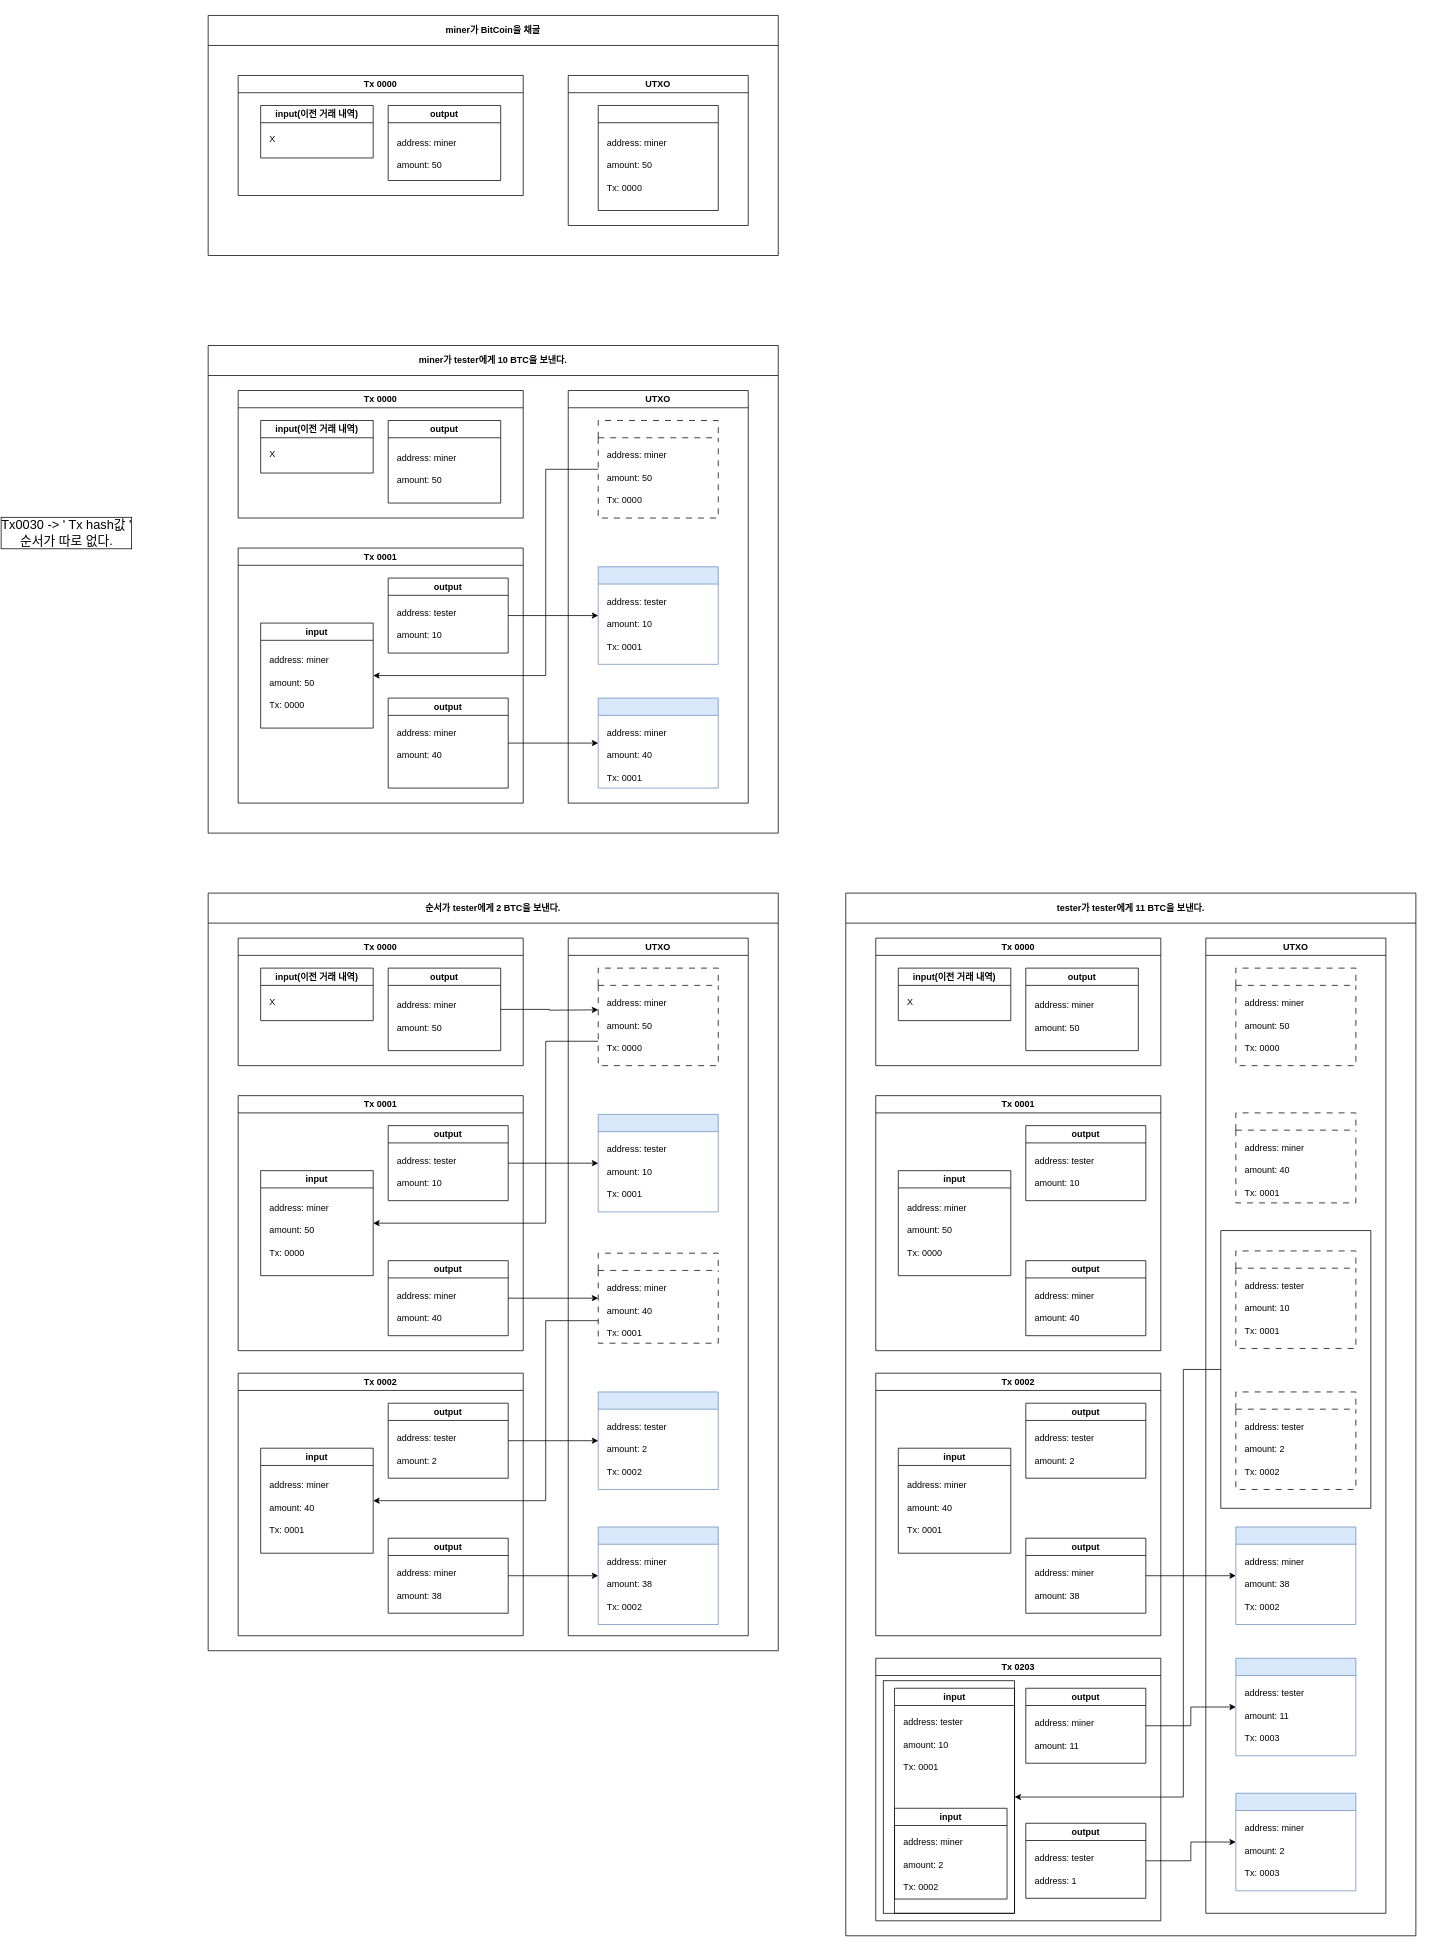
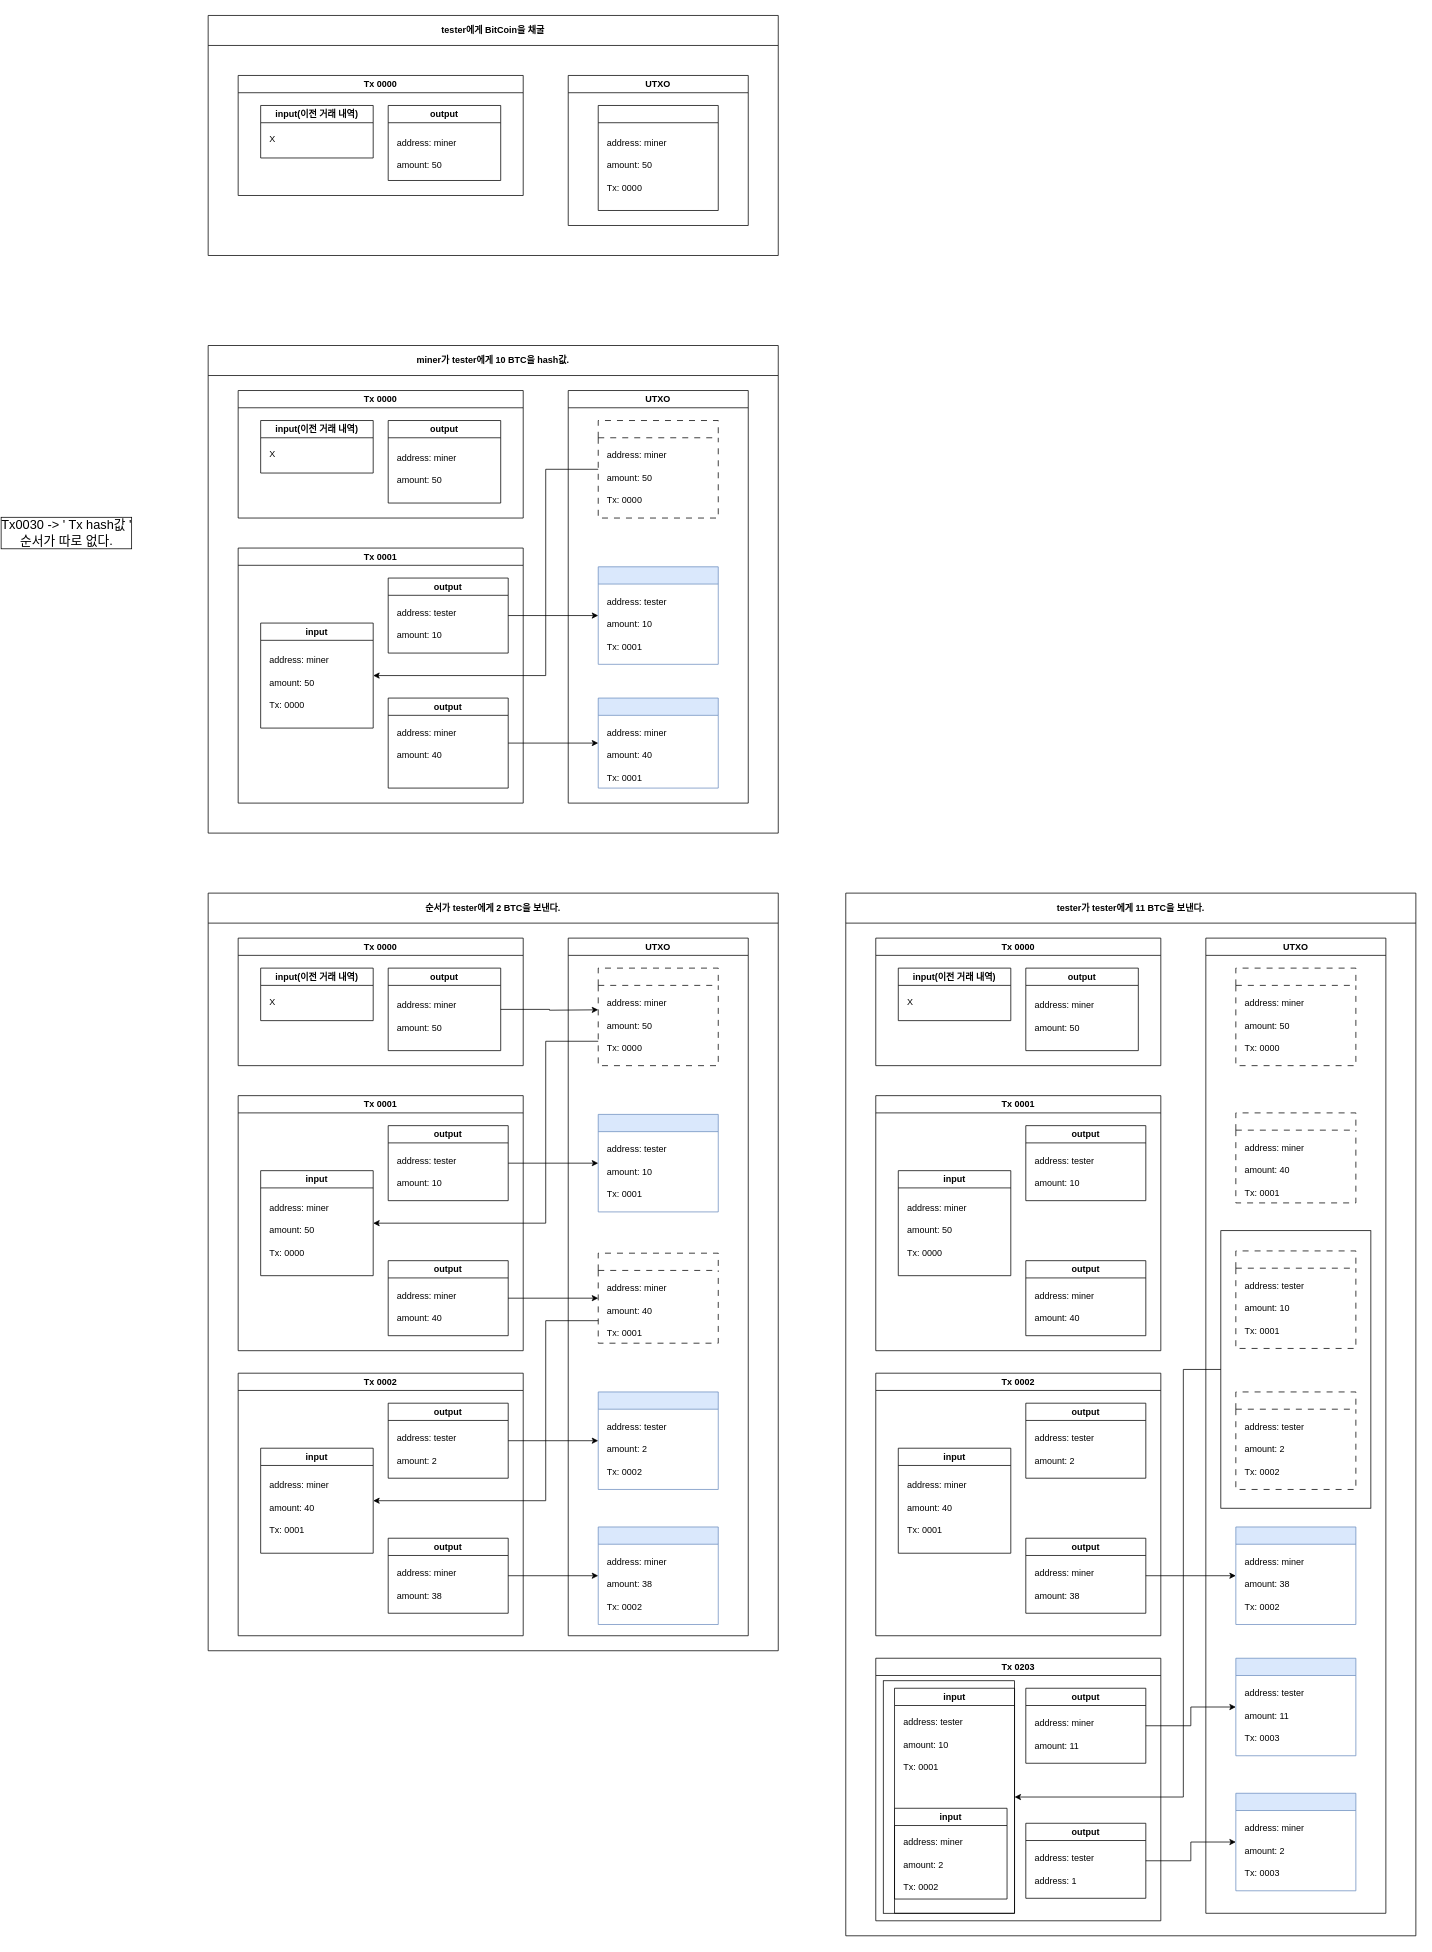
node "miner가 BitCoin을 채굴": label "miner가 BitCoin을 채굴" -> "tester에게 BitCoin을 채굴"
node "miner가 tester에게 10 BTC을 보낸다.": label "miner가 tester에게 10 BTC을 보낸다." -> "miner가 tester에게 10 BTC을 hash값."
